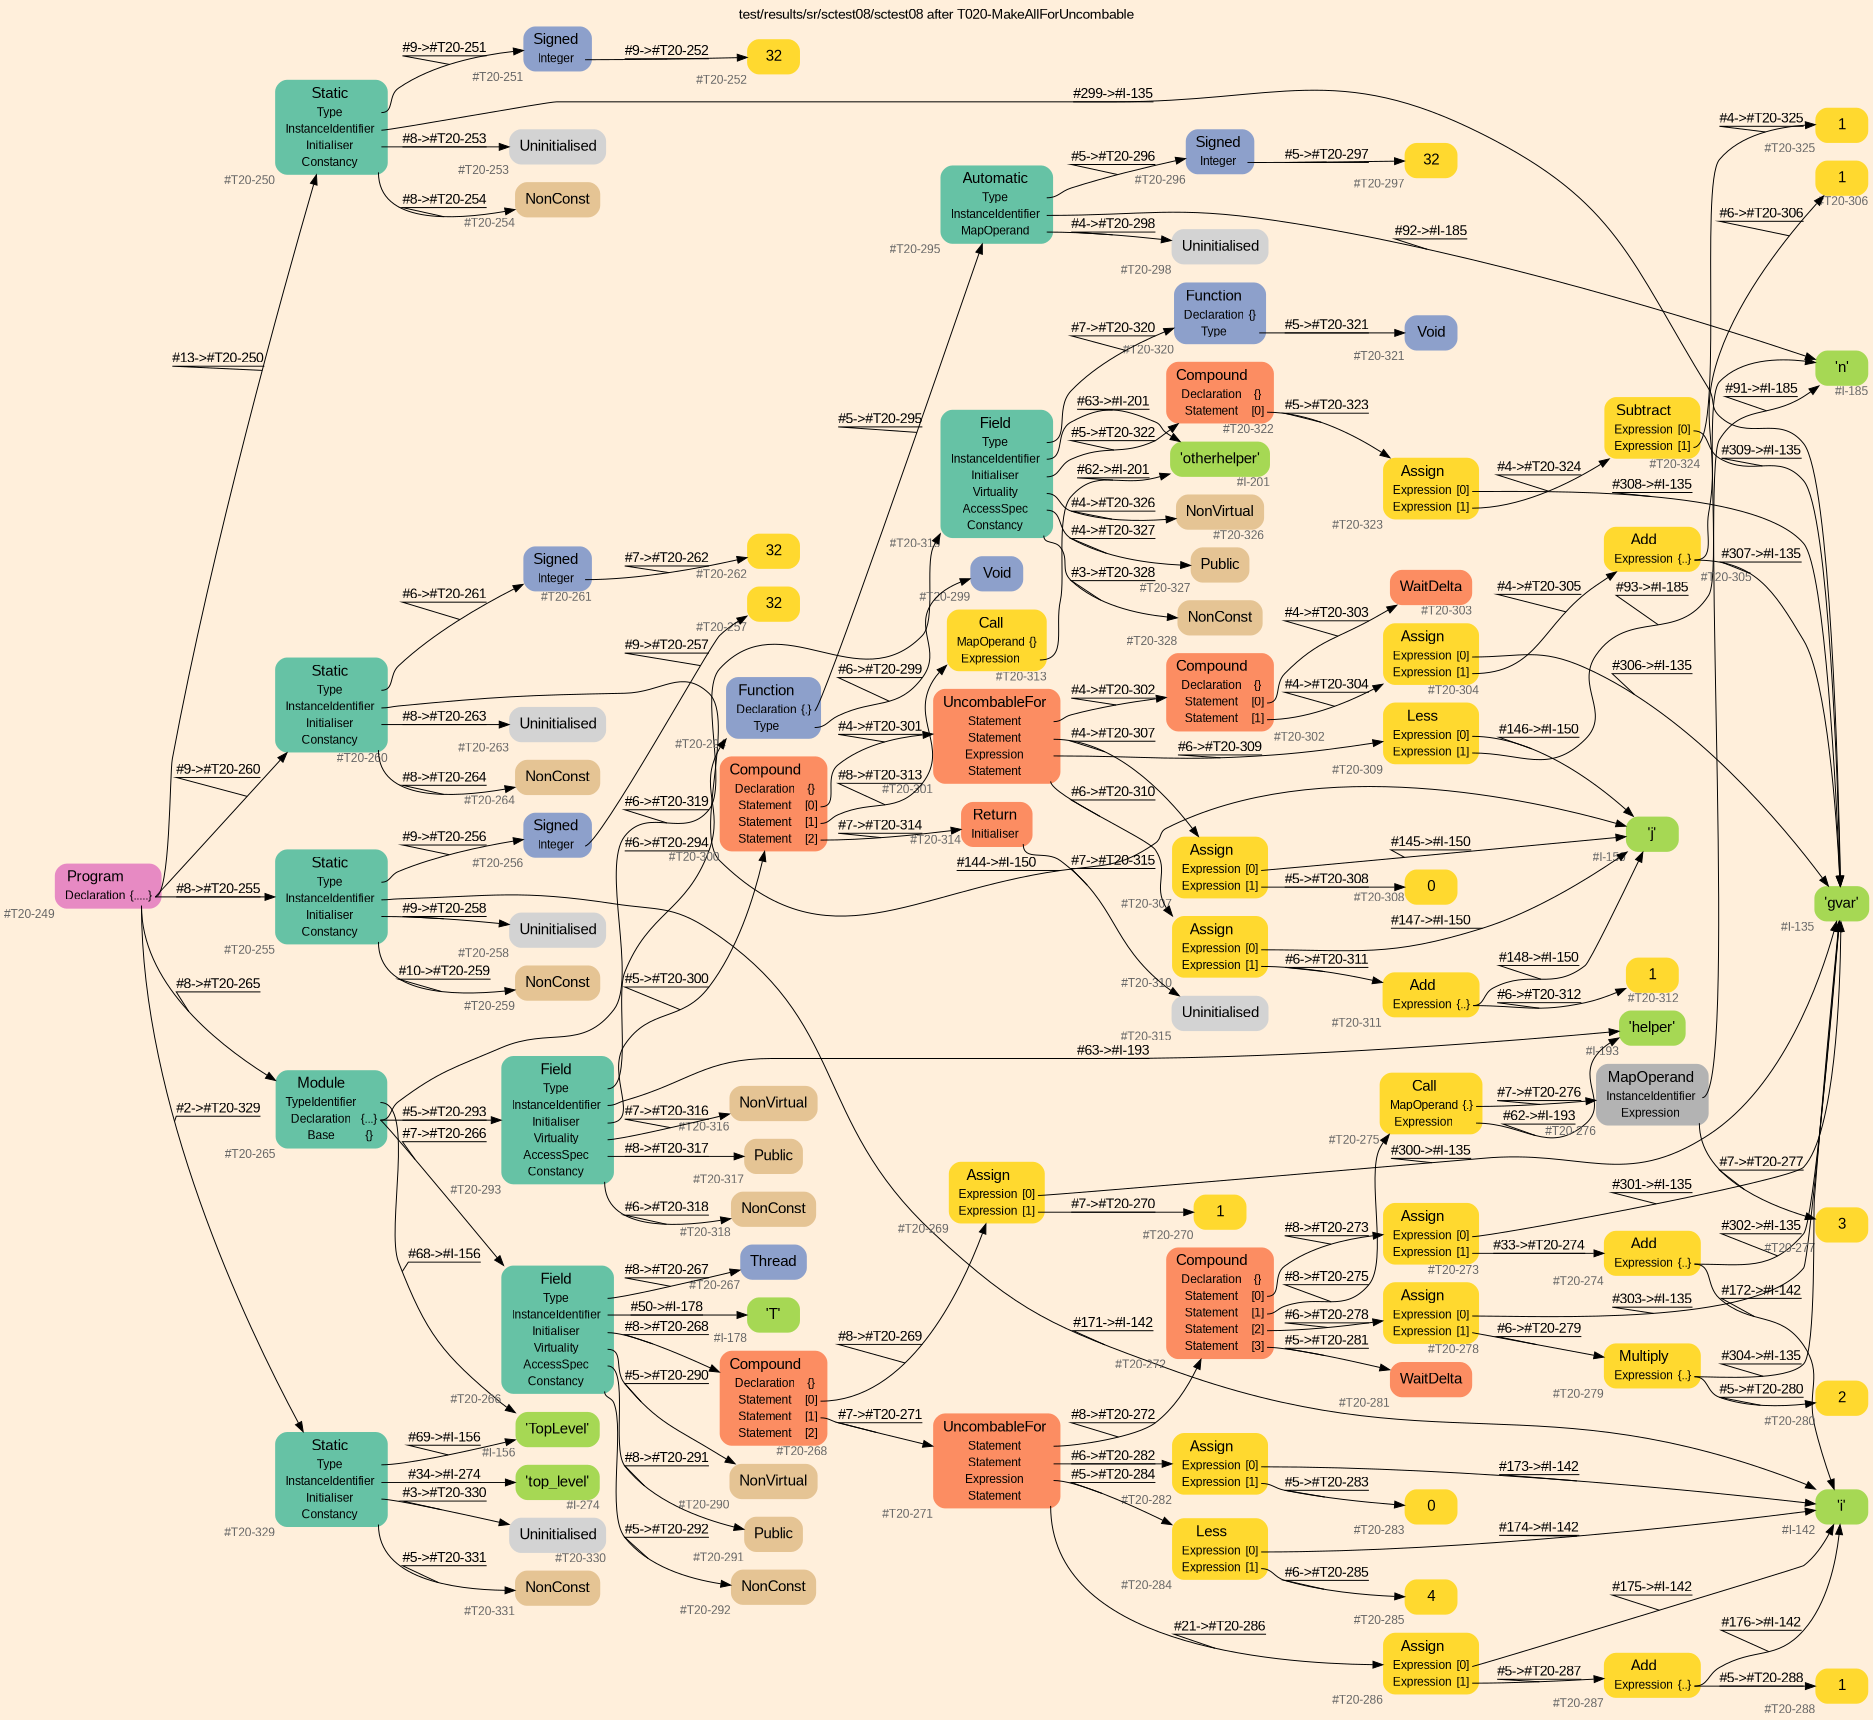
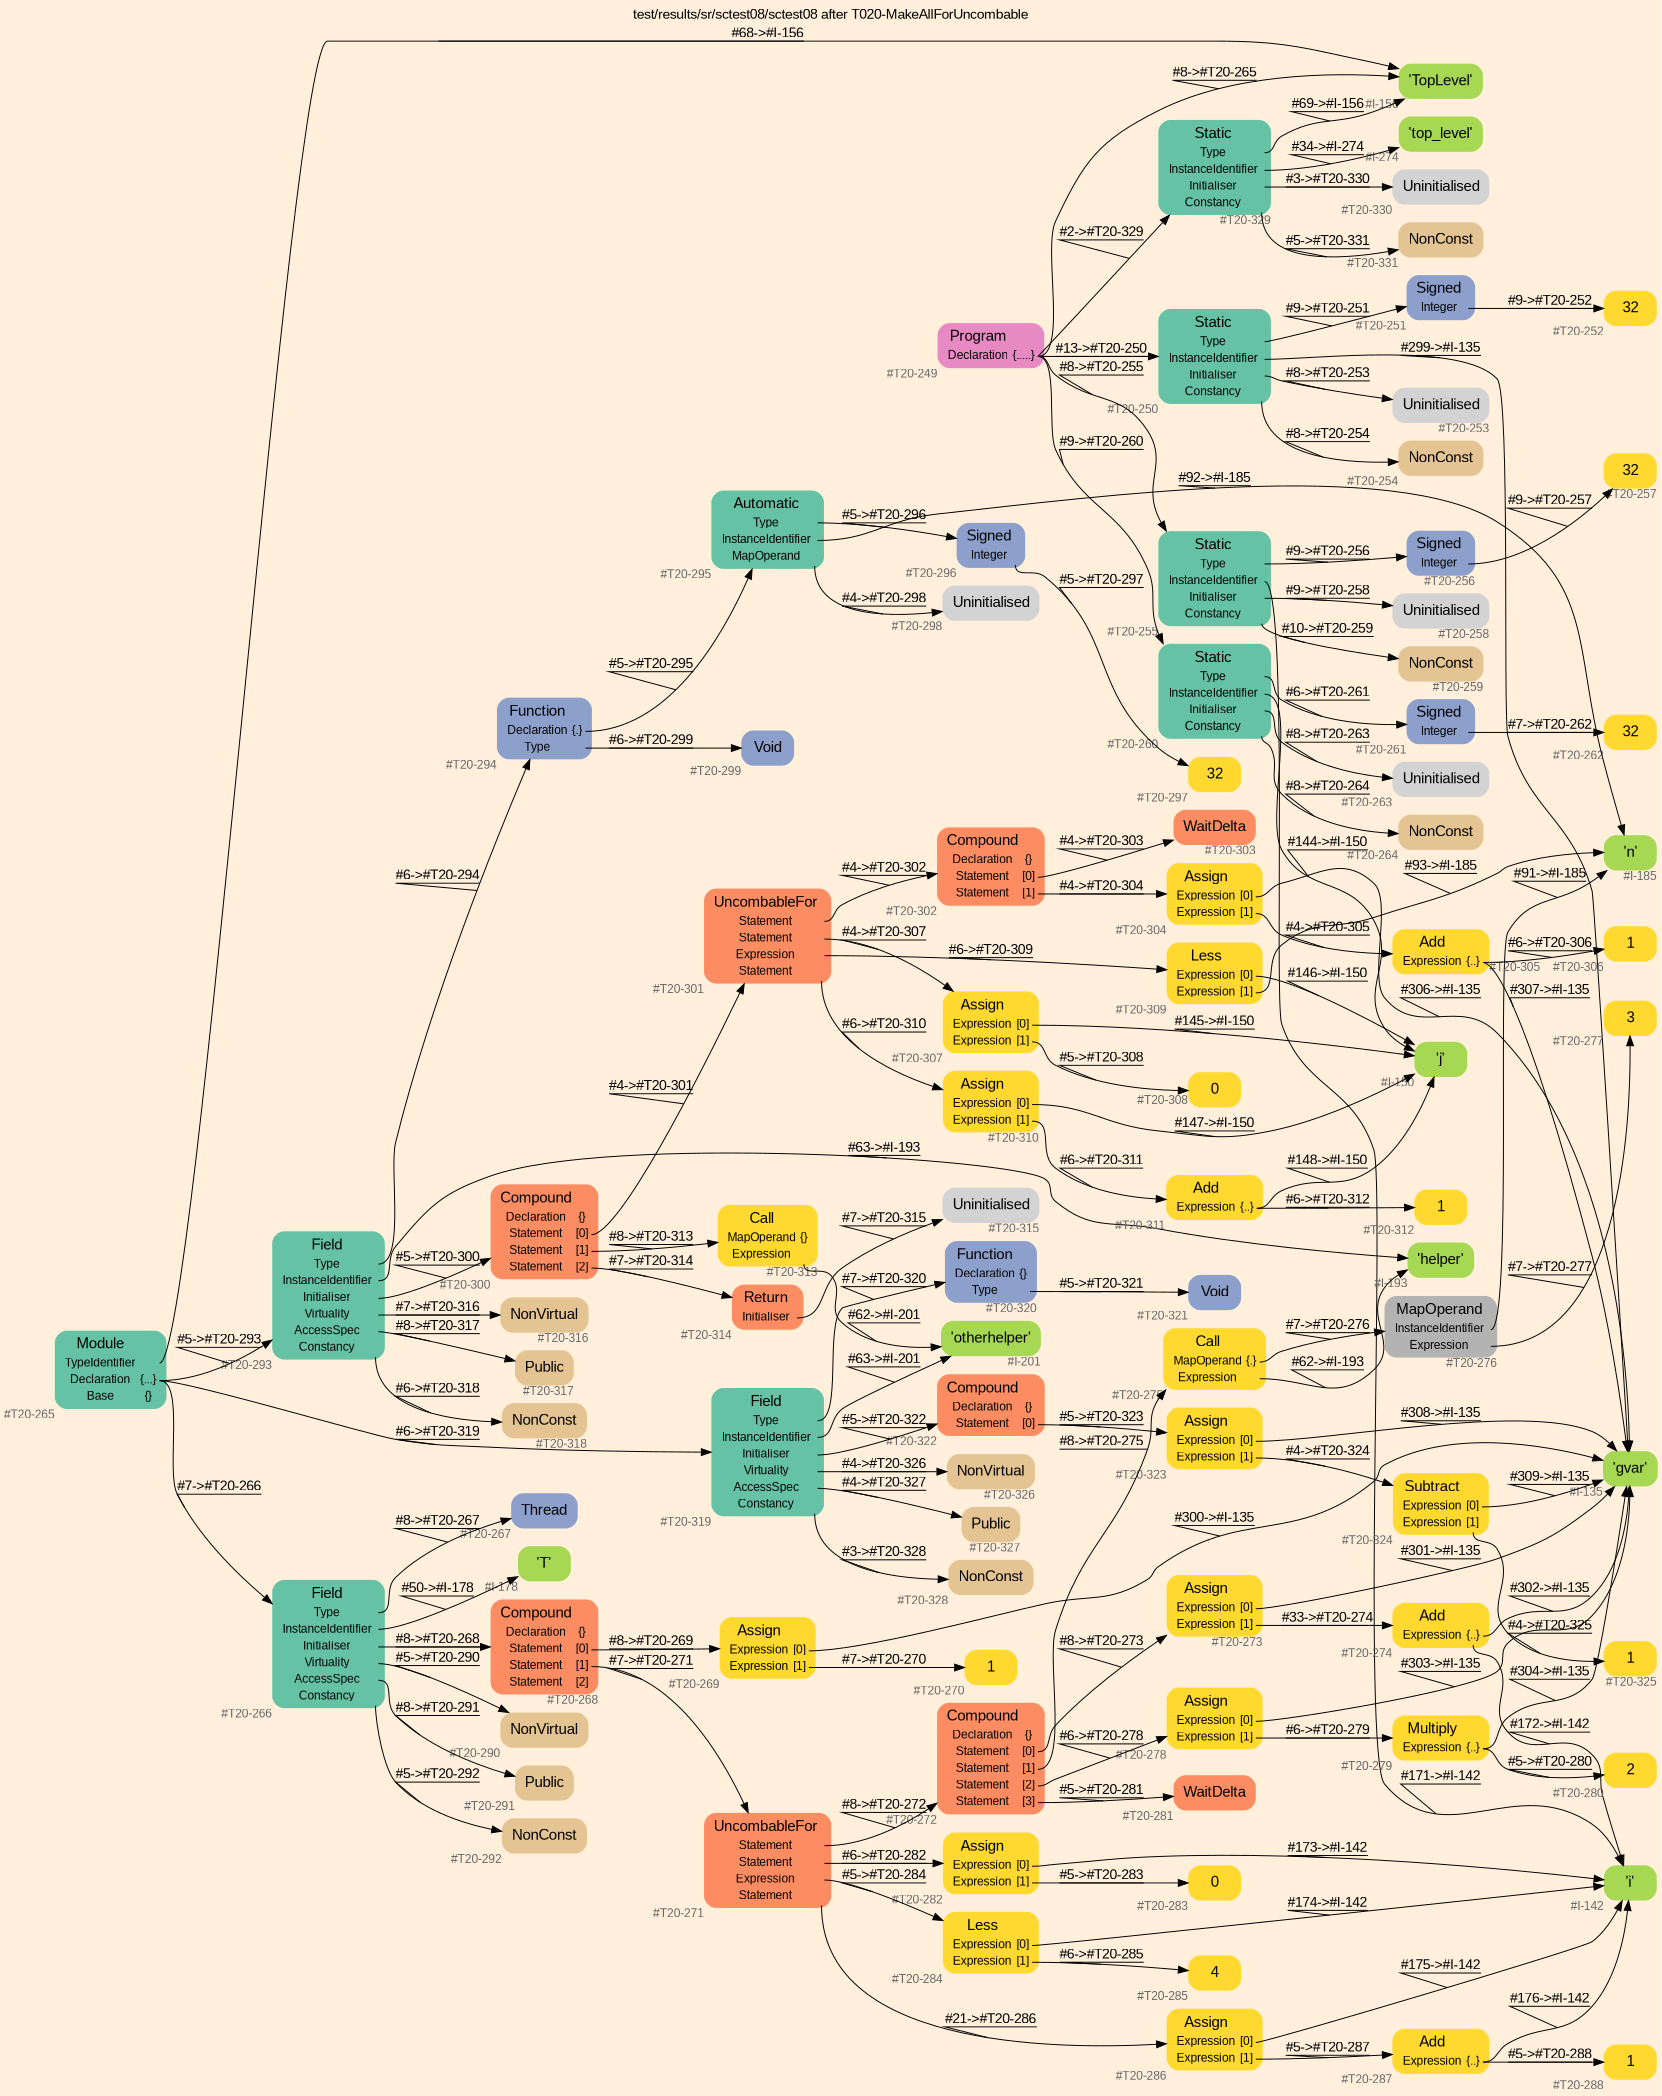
edge "Program" -> "Module": now "Program" -> "'TopLevel'"
